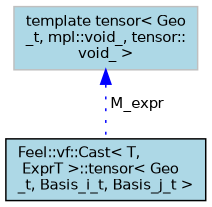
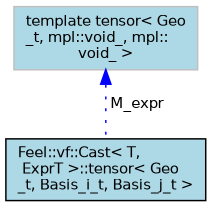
node "template tensor< Geo _t, mpl::void_, tensor:: void_ >": label "template tensor< Geo _t, mpl::void_, tensor:: void_ >" -> "template tensor< Geo _t, mpl::void_, mpl:: void_ >"
